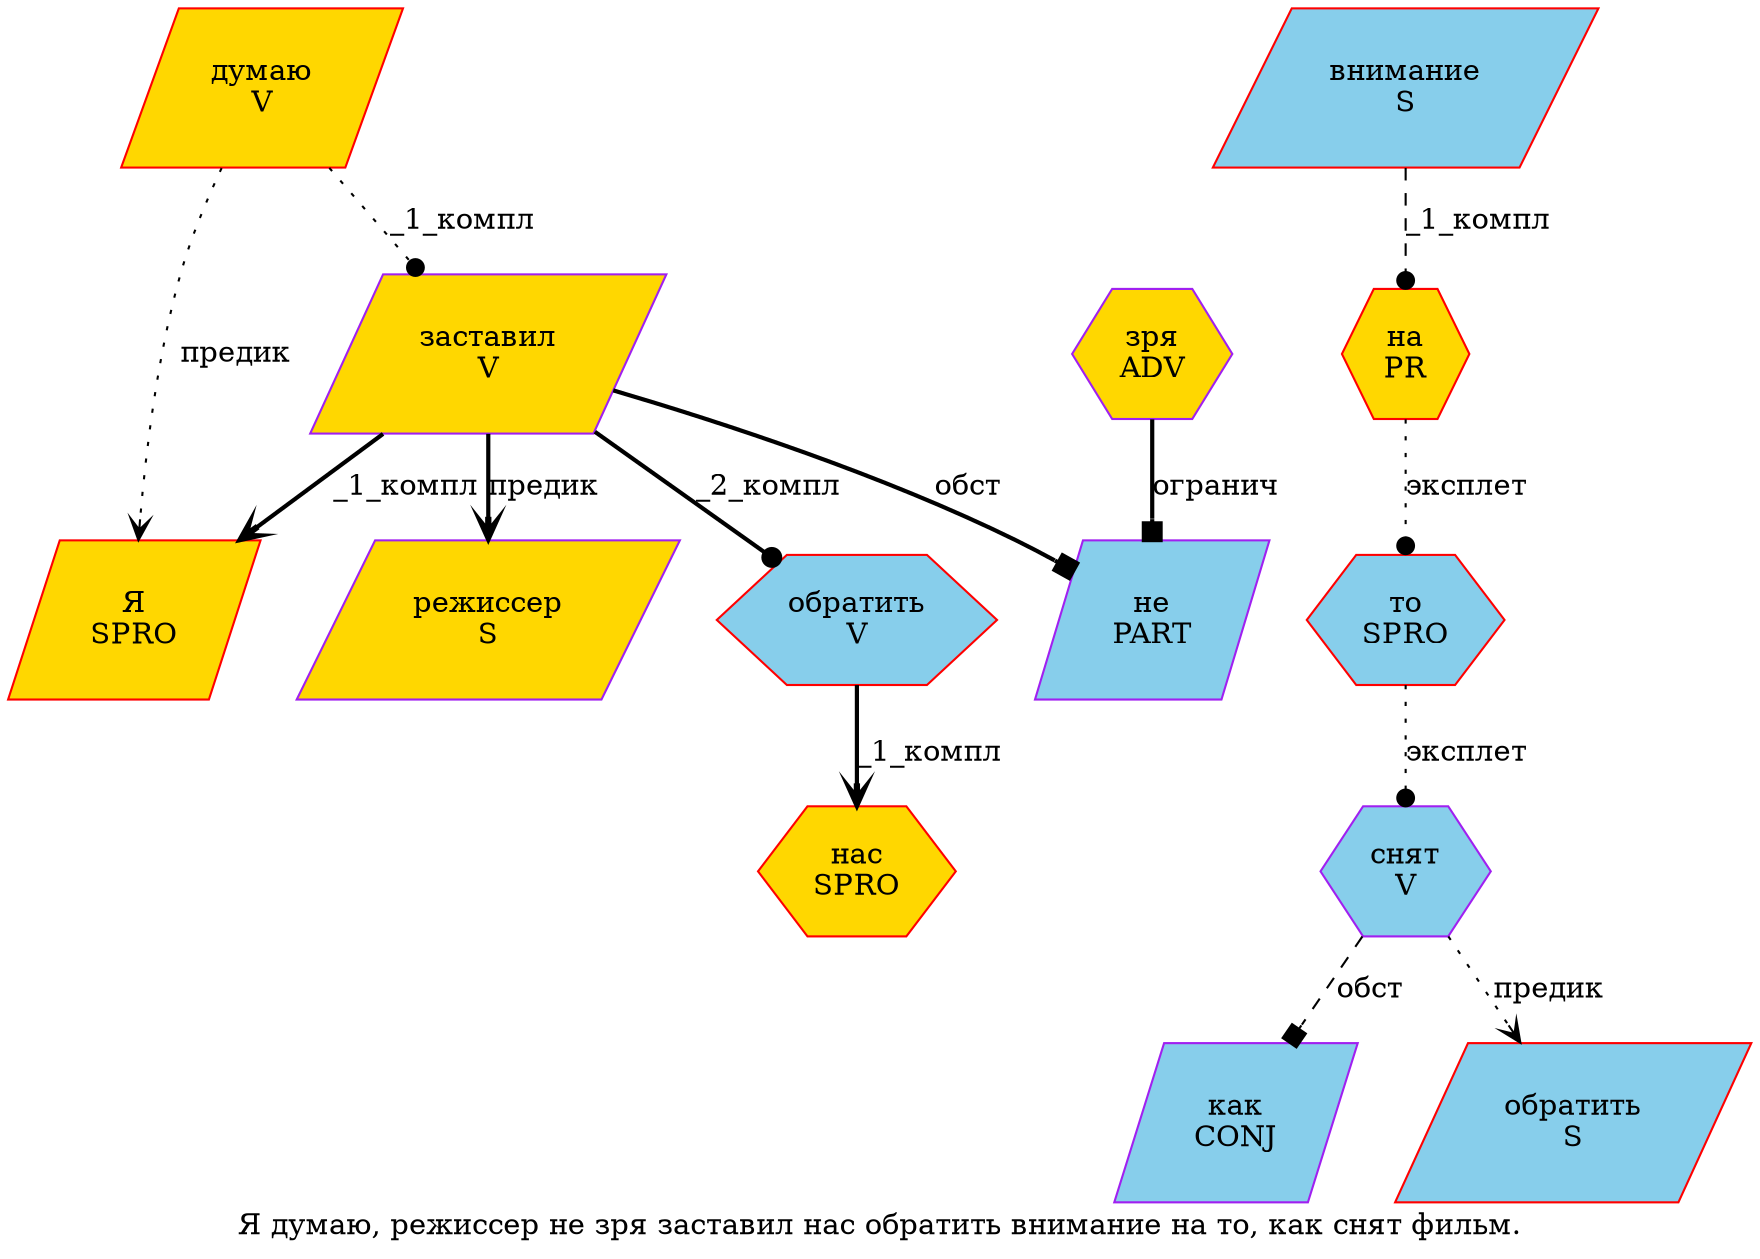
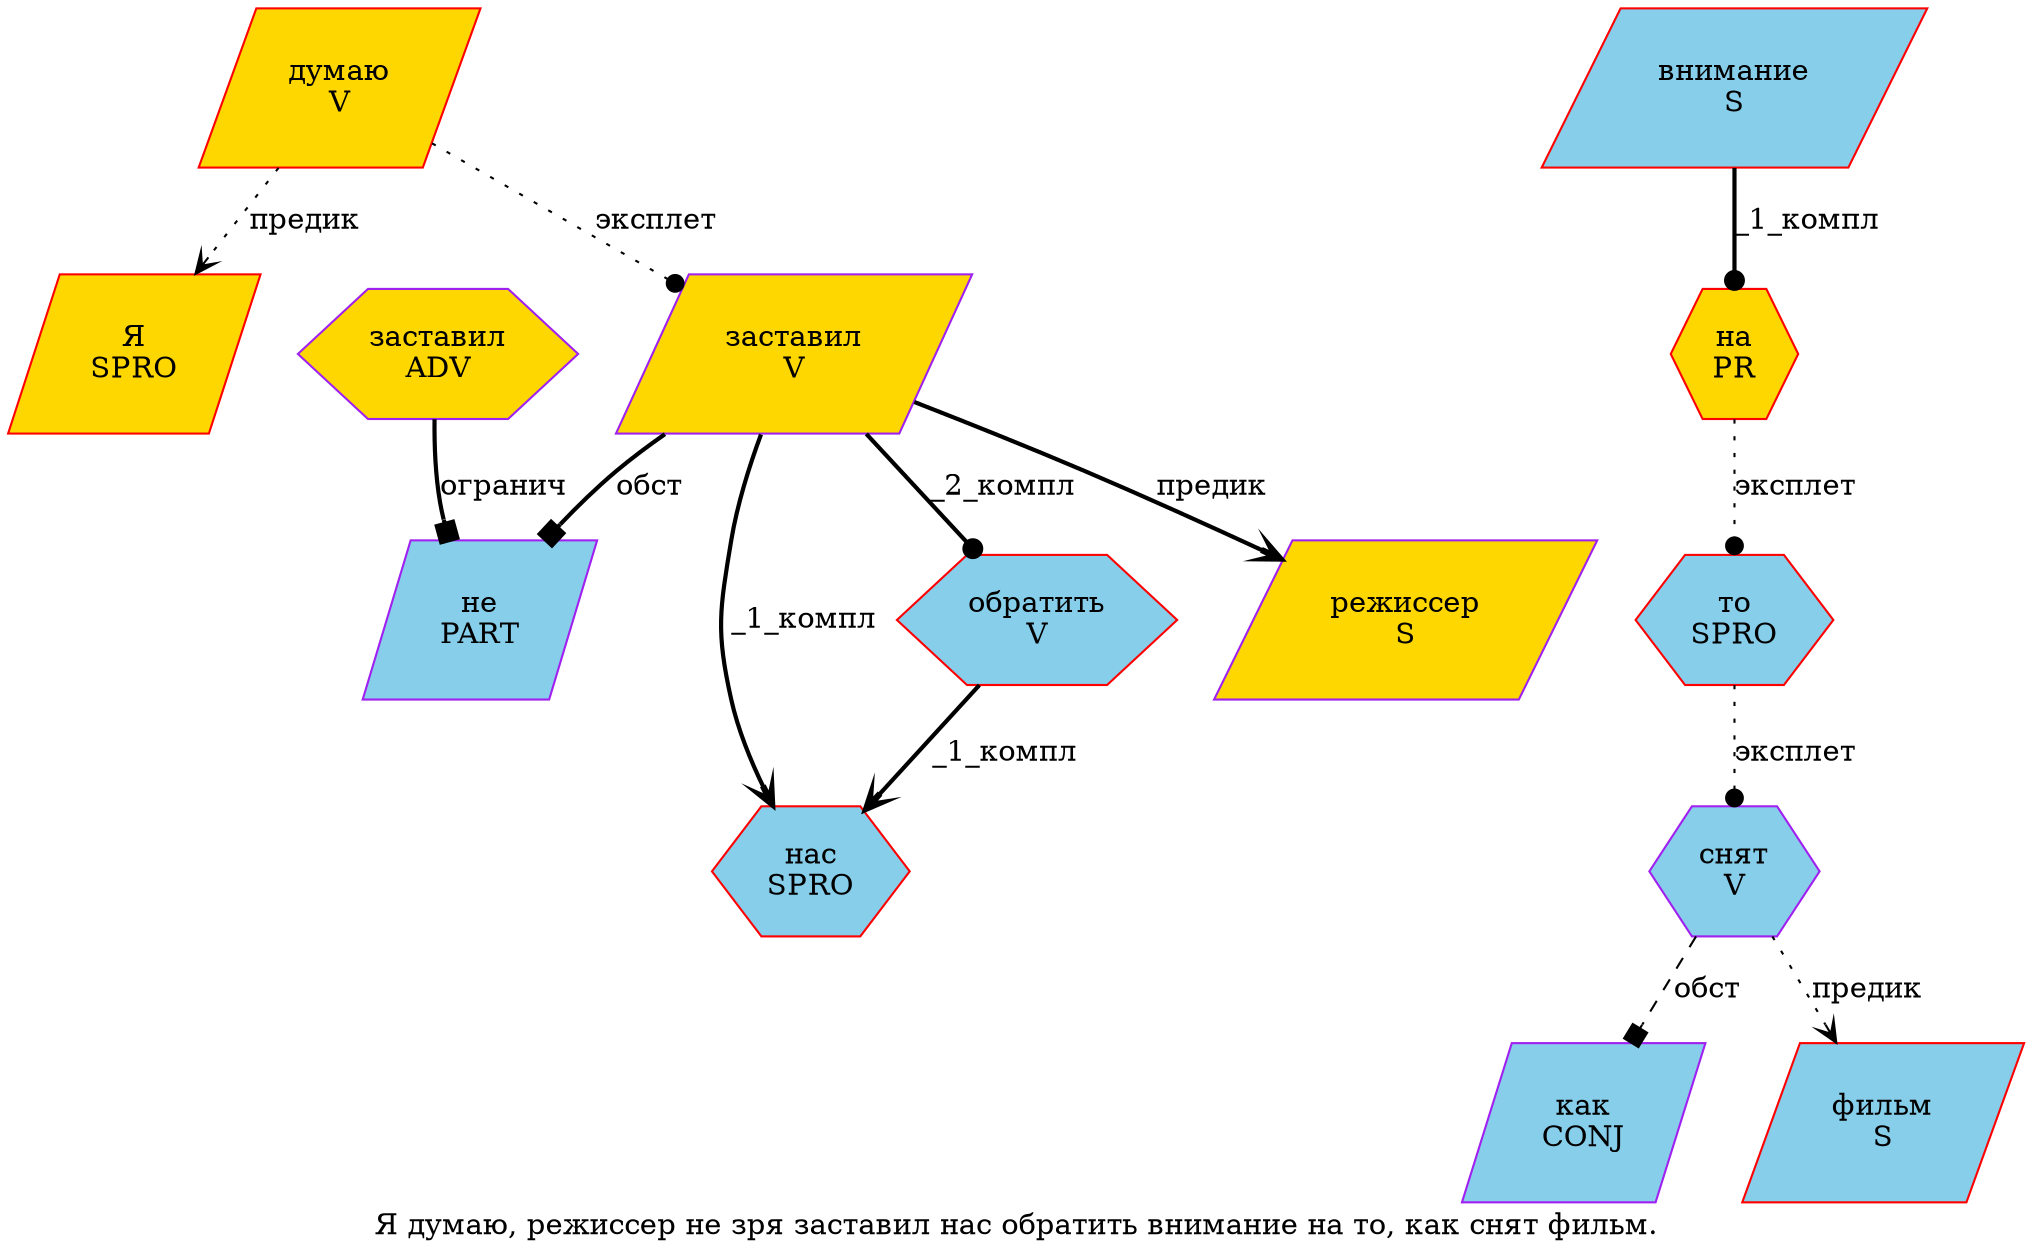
edge "внимание S" -> "на PR": style dashed -> bold
edge "думаю V" -> "заставил V": label "_1_компл" -> "эксплет"
node "зря ADV": label "зря ADV" -> "заставил ADV"
edge "заставил V" -> "Я SPRO": now "заставил V" -> "нас SPRO"
node "нас SPRO": fillcolor gold -> skyblue
node "обратить S": label "обратить S" -> "фильм S"
